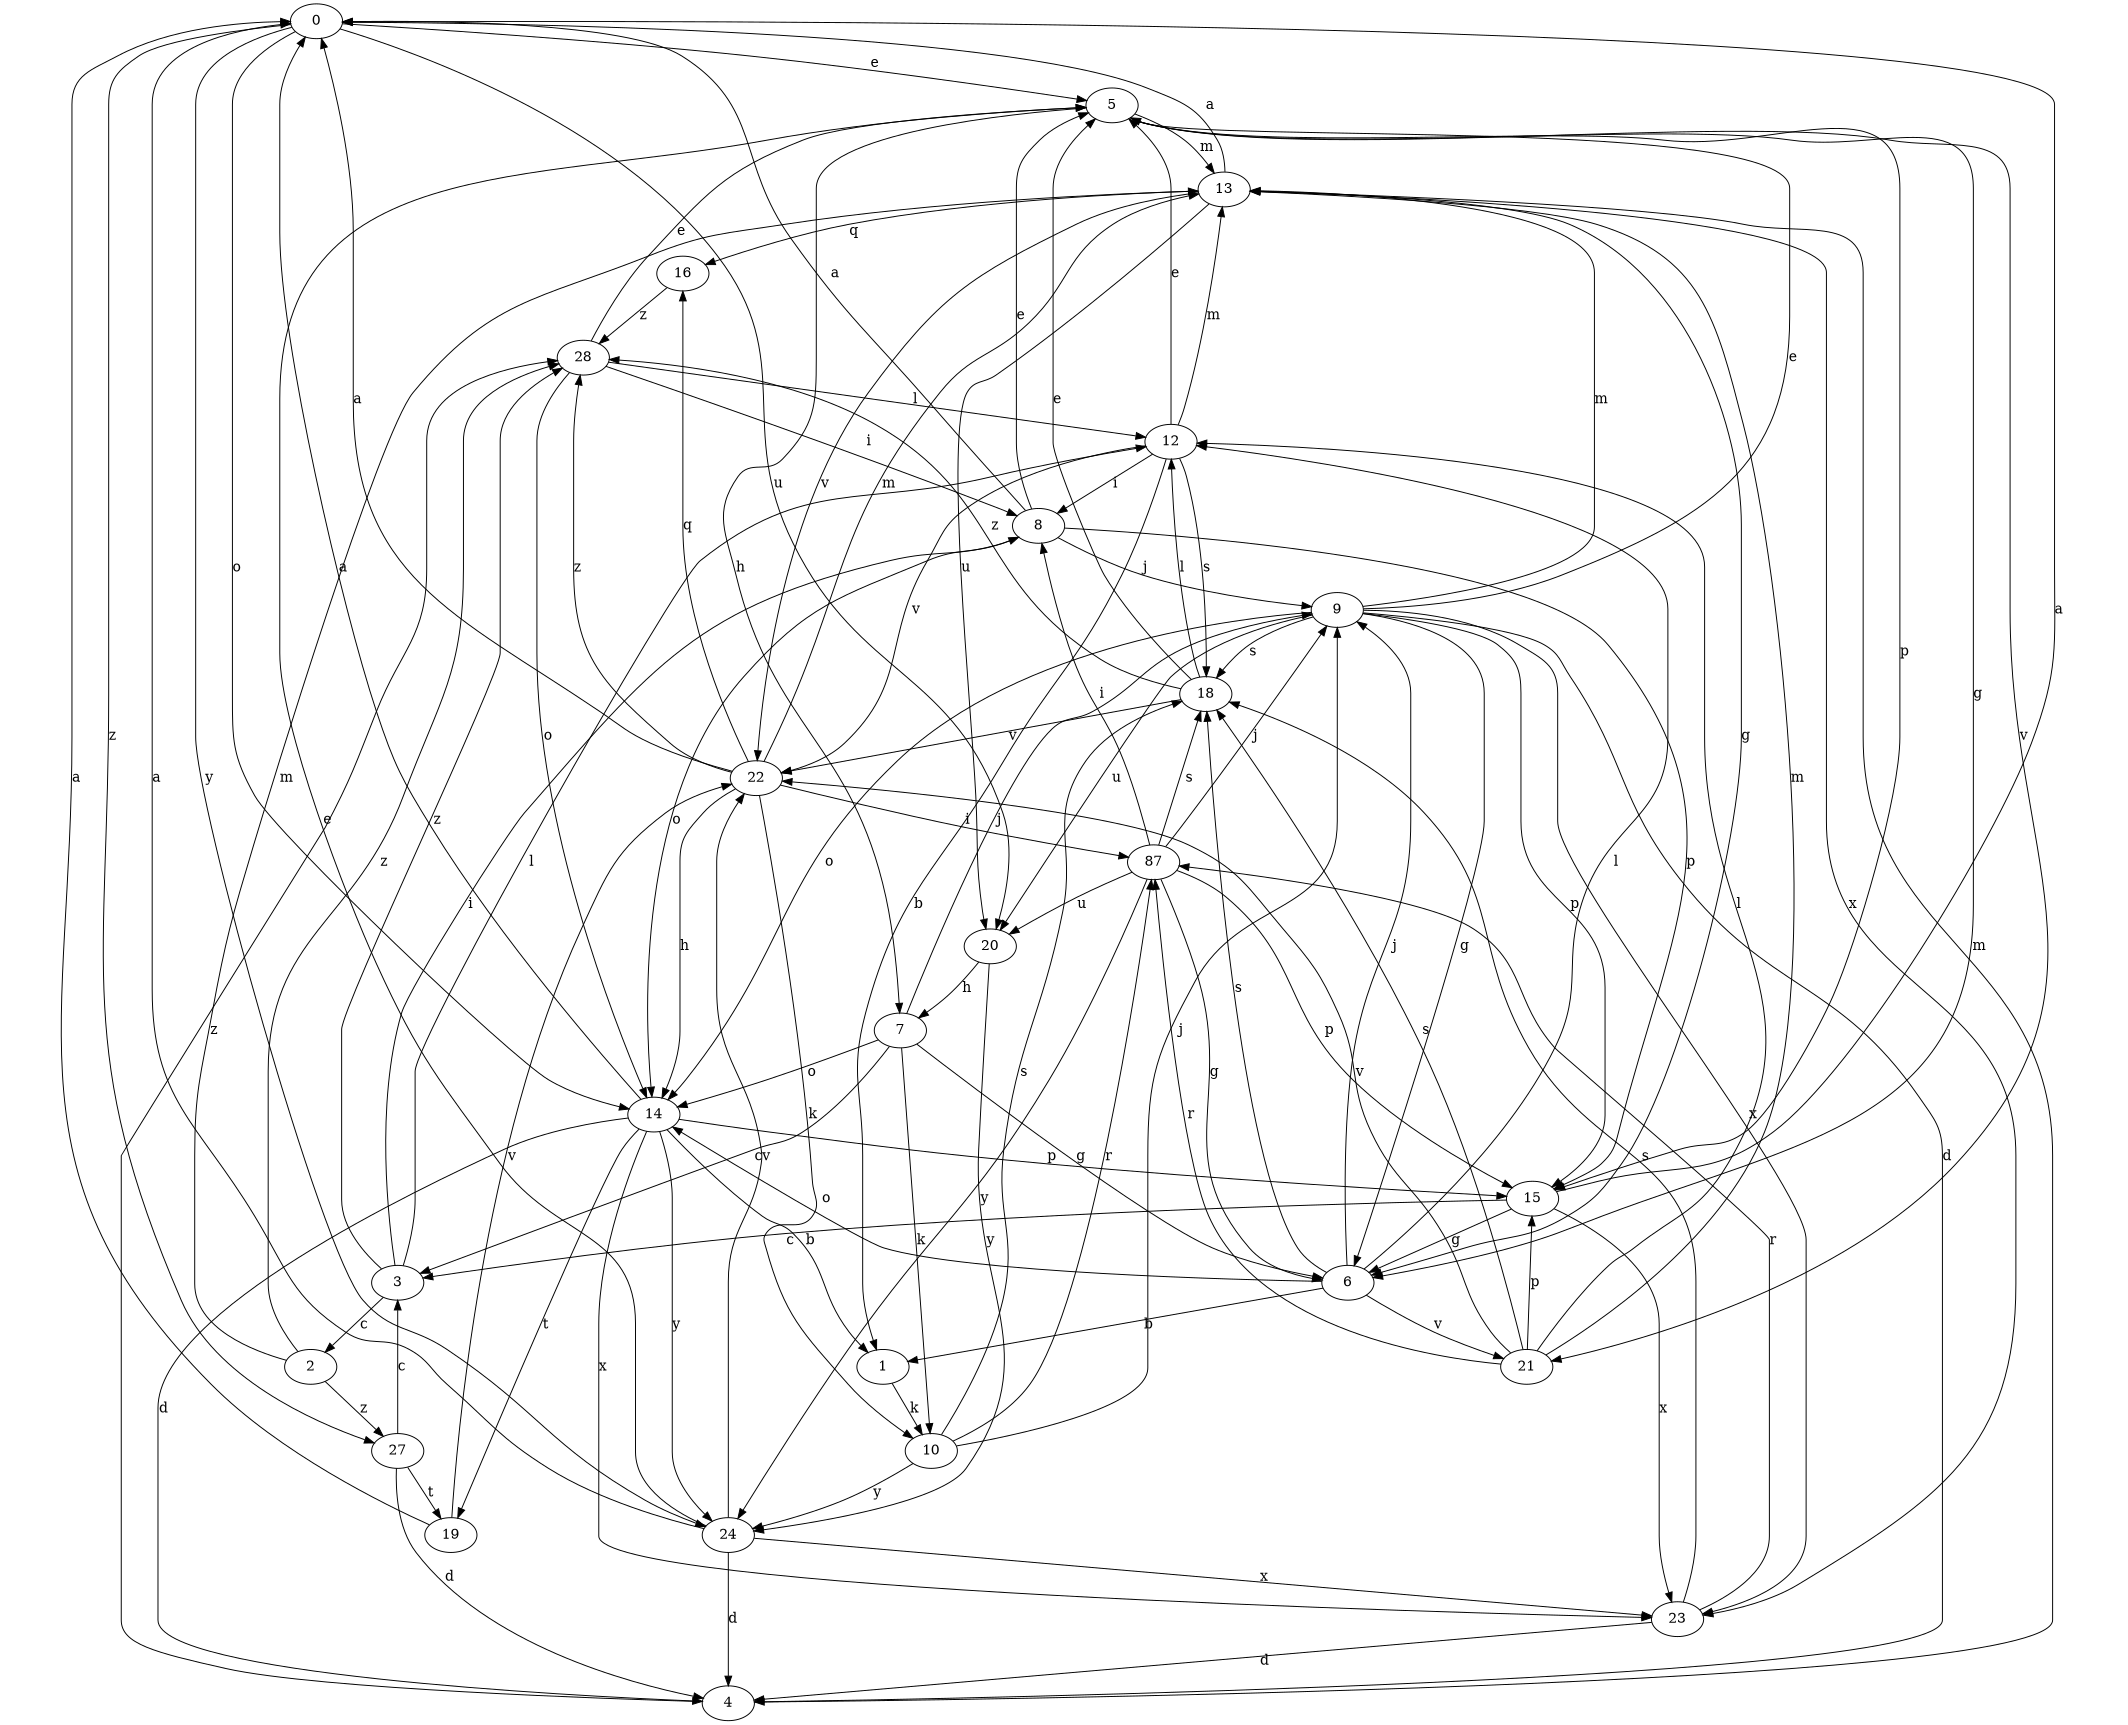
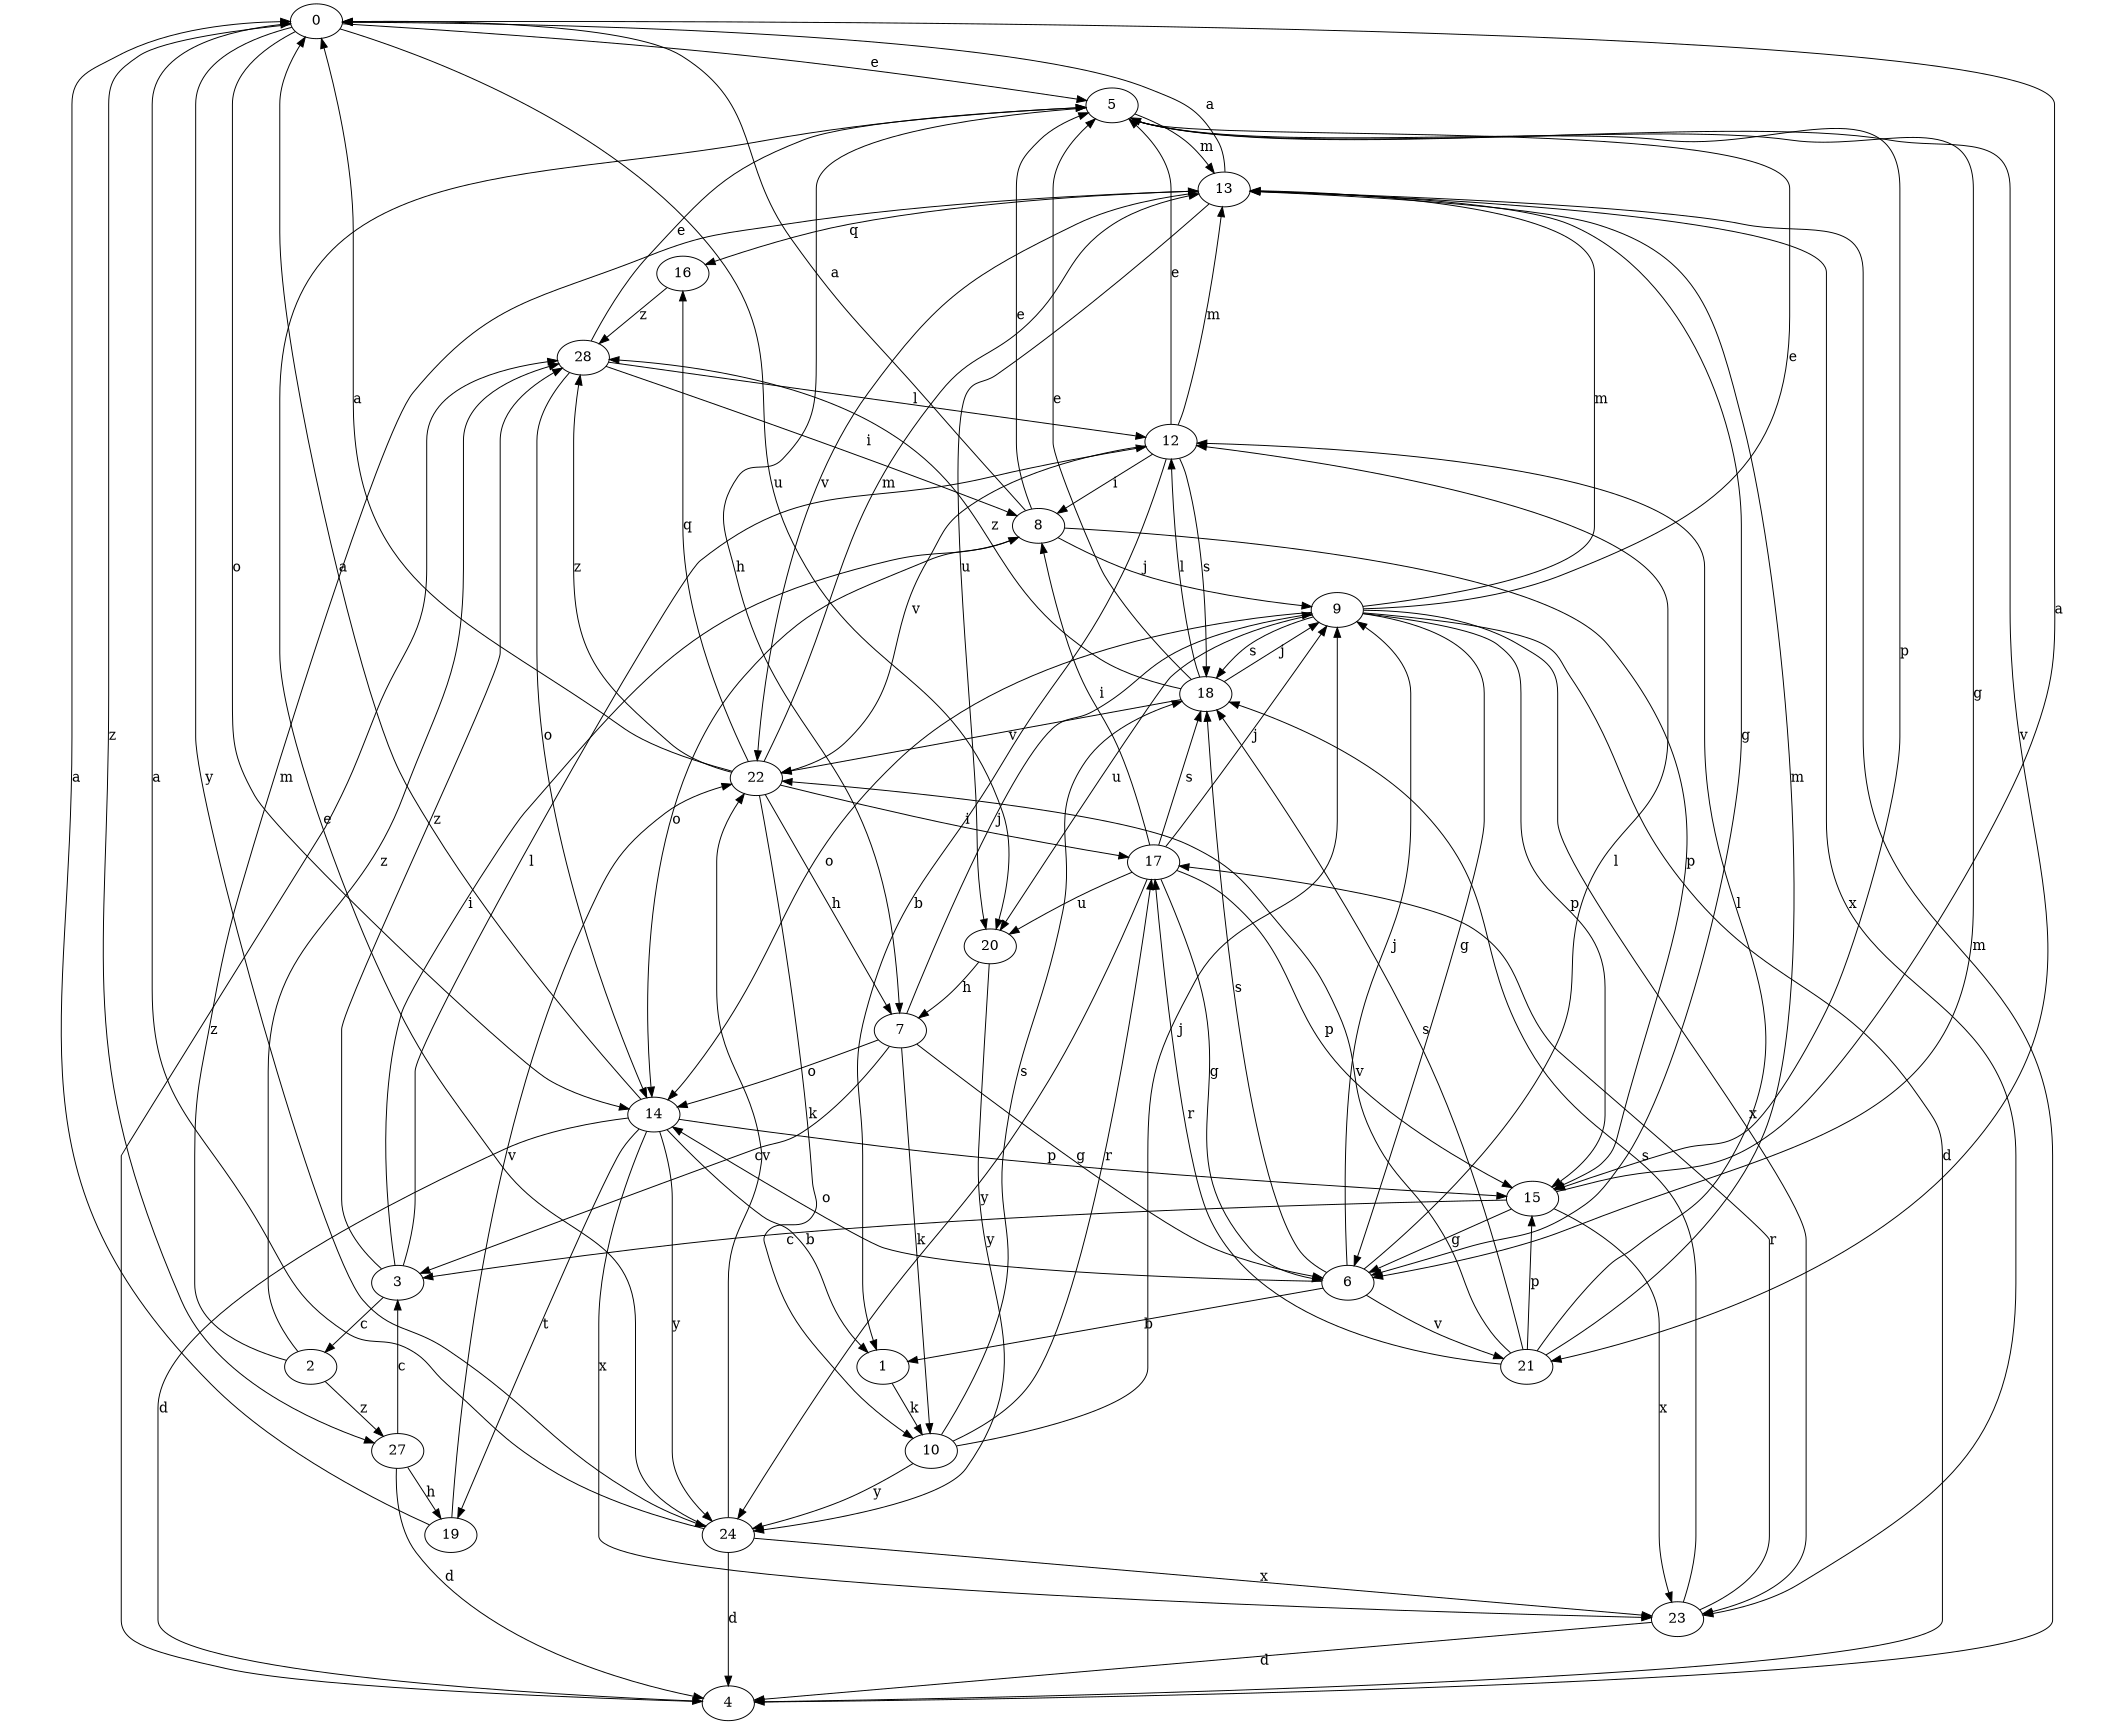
edge "18" -> "9": added, label "j"
node "87": label "87" -> "17"
edge "22" -> "14": now "22" -> "7"
edge "27" -> "19": label "t" -> "h"
